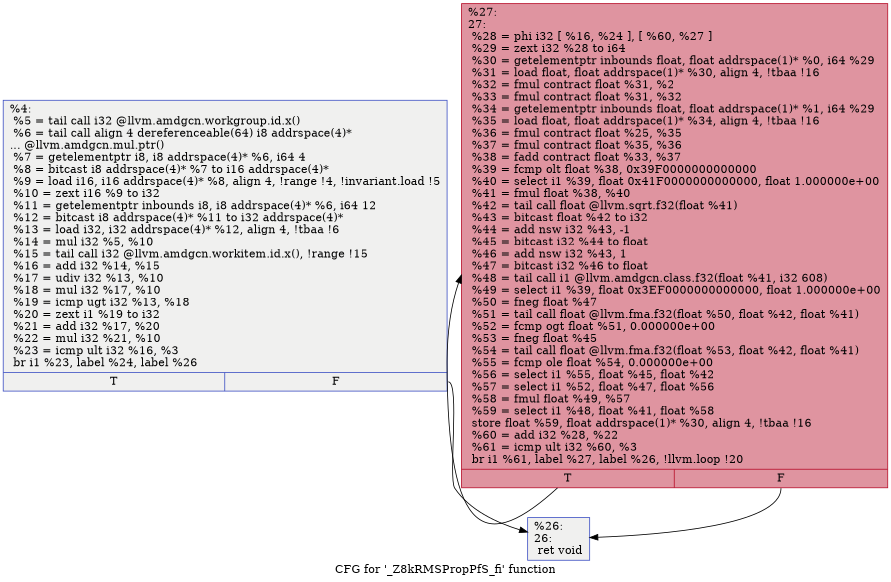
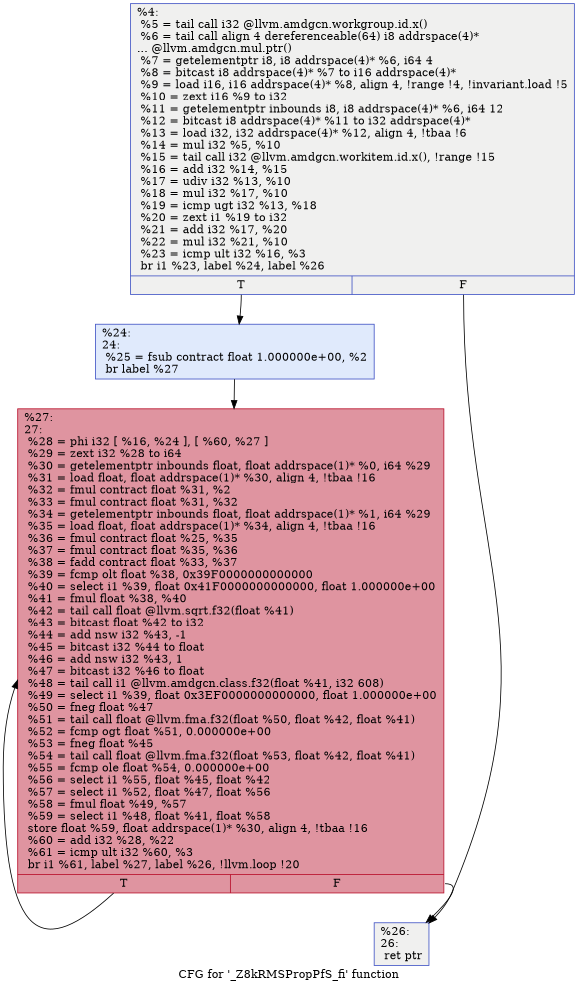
node "%24:": added
node "%26:": text "ret void" -> "ret ptr"
